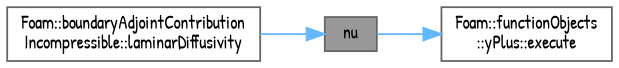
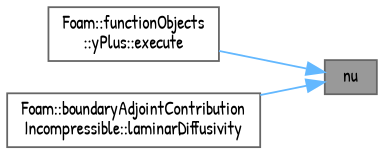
edge "nu" -> "Foam::functionObjects ::yPlus::execute": reversed
